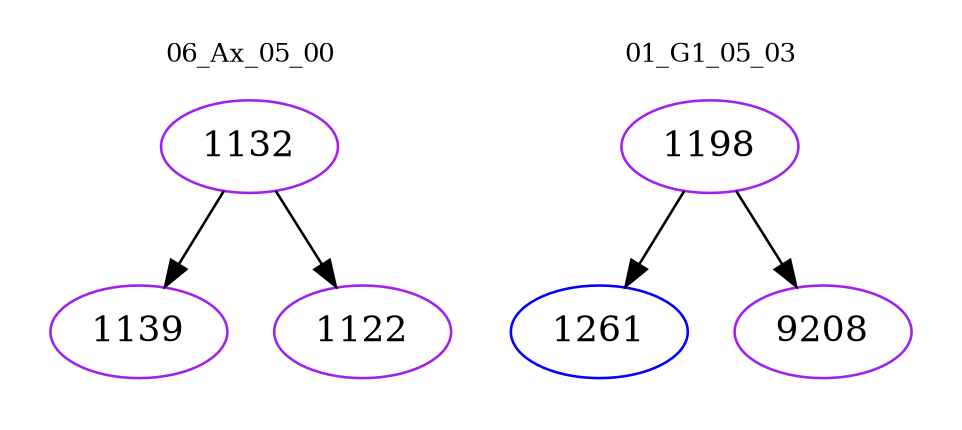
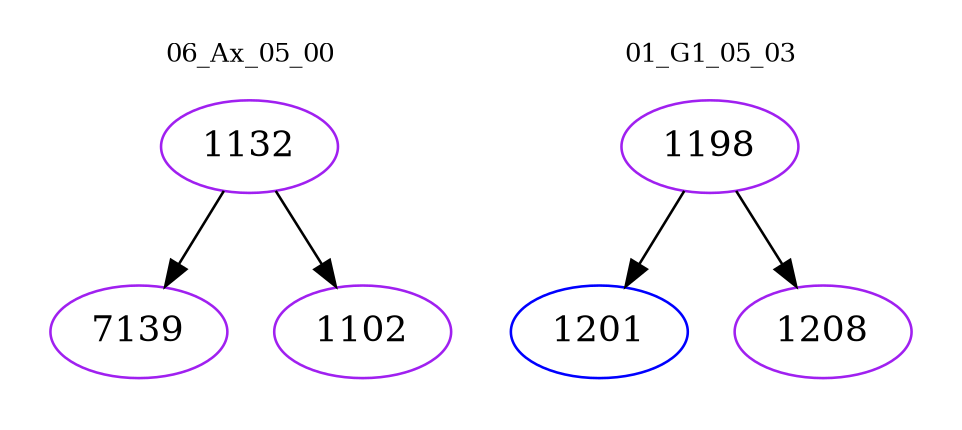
node "1139": label "1139" -> "7139"
node "1122": label "1122" -> "1102"
node "1261": label "1261" -> "1201"
node "9208": label "9208" -> "1208"
